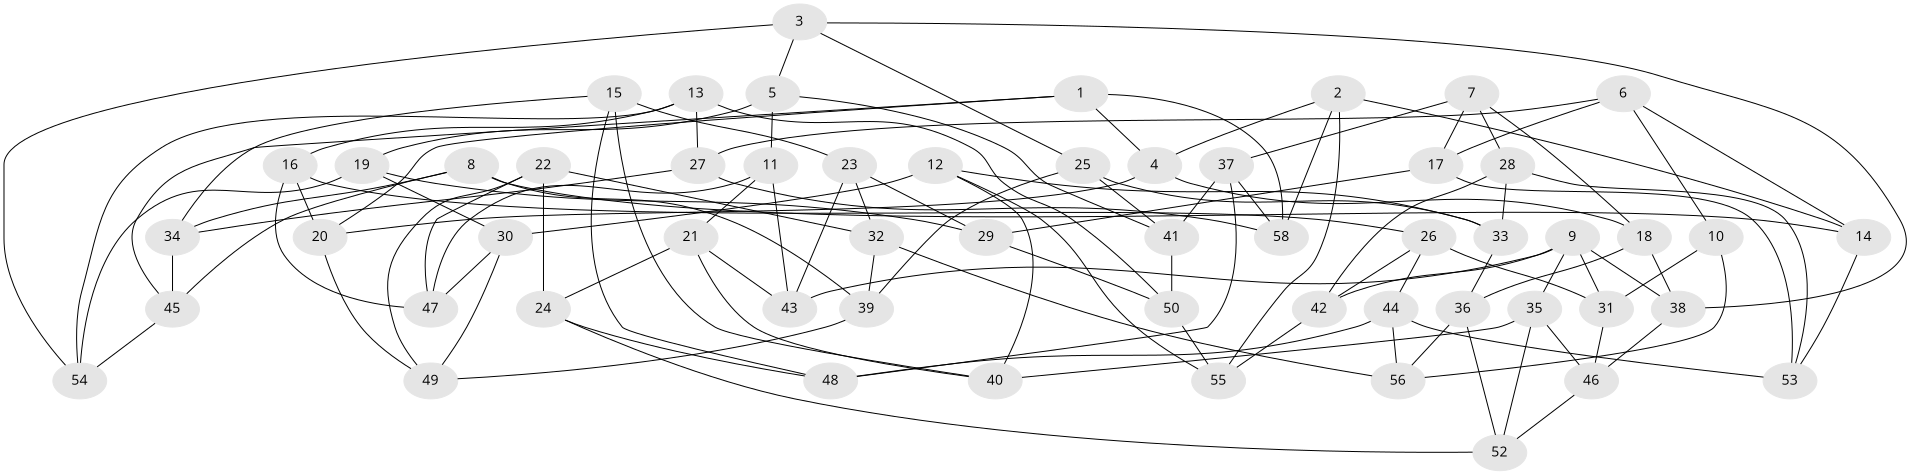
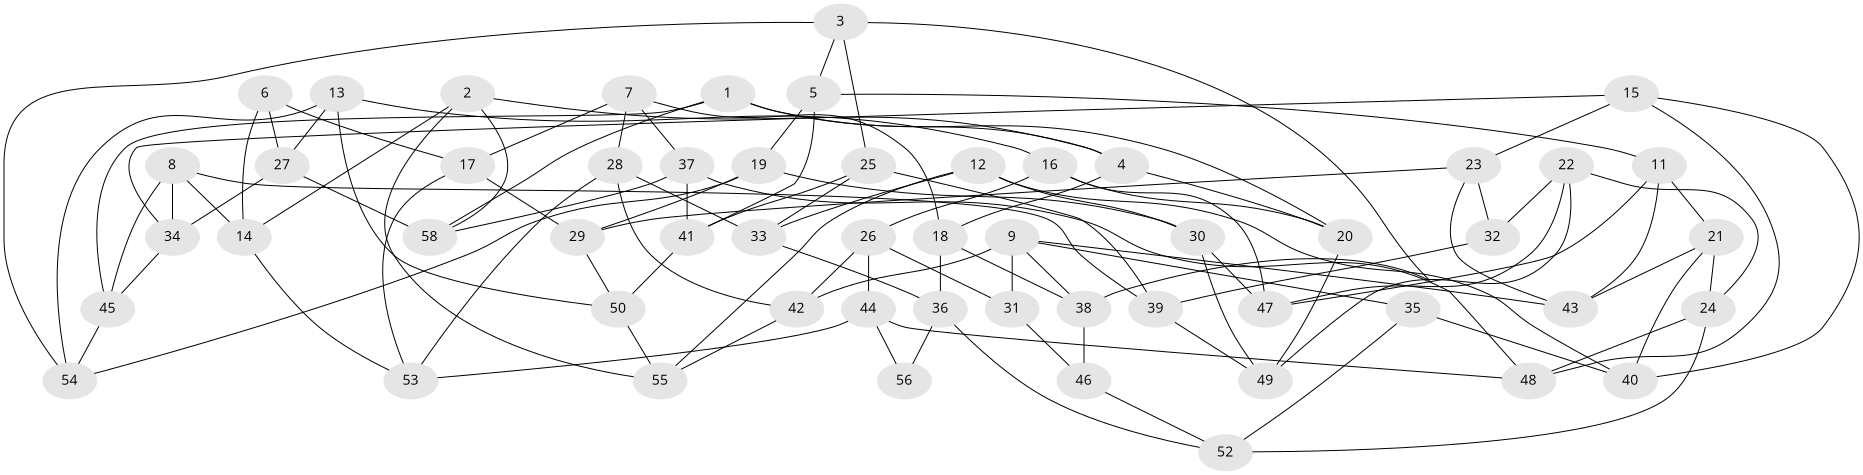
node "10": removed
edge "32" -- "56": removed
edge "35" -- "46": removed
